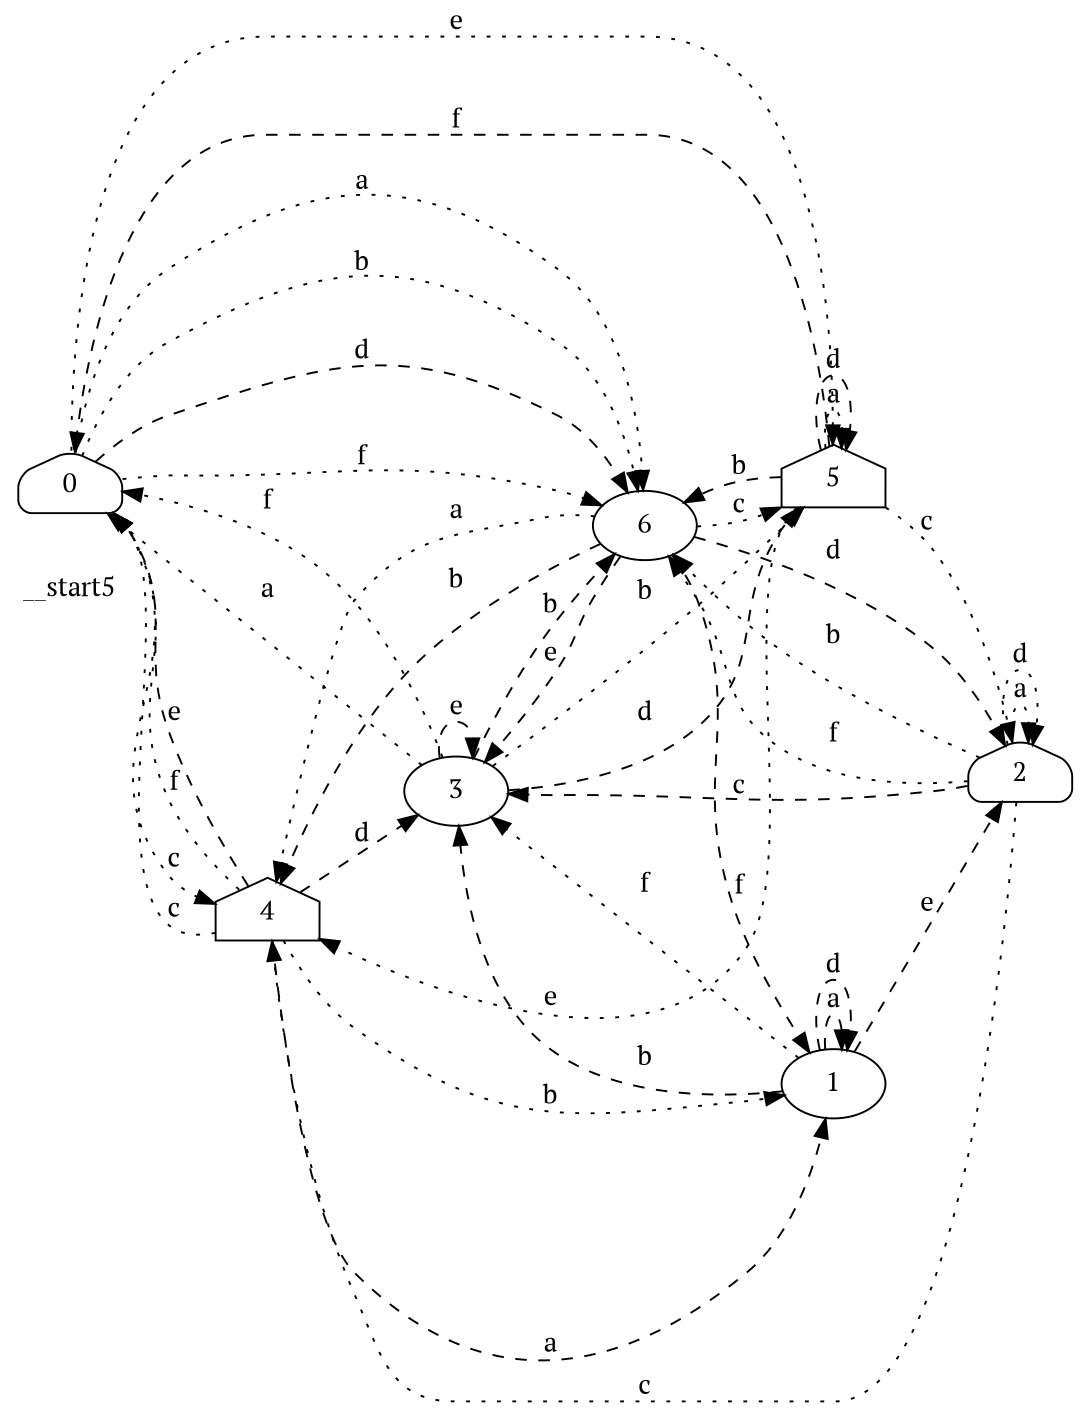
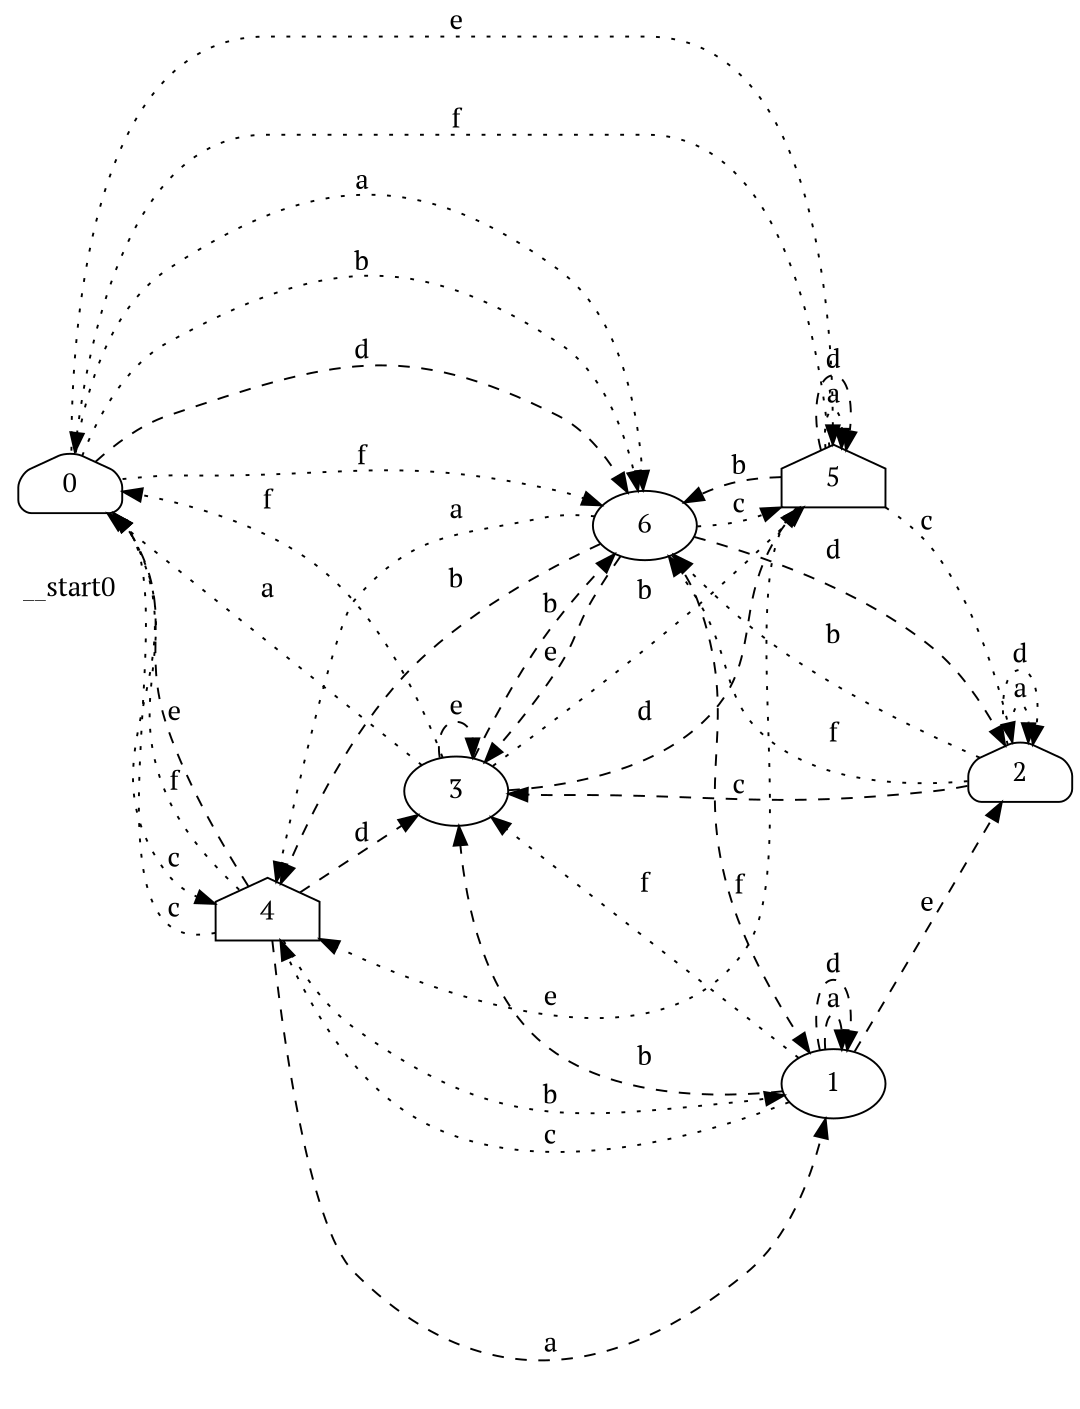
edge "5" -> "0": style dashed -> dotted
node "__start5": label "__start5" -> "__start0"
edge "2" -> "4": now "1" -> "4"
